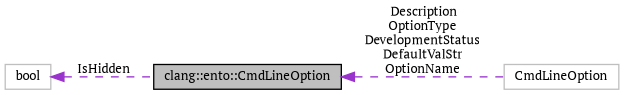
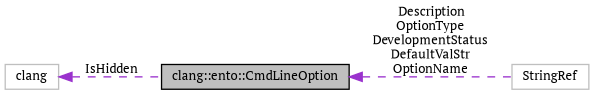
node "bool": label "bool" -> "clang"
node "CmdLineOption": label "CmdLineOption" -> "StringRef"
